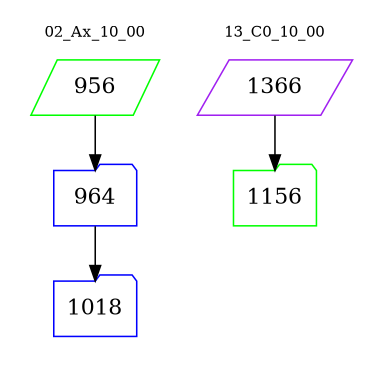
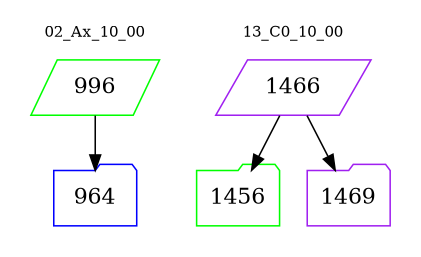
node "956": label "956" -> "996"
node "1366": label "1366" -> "1466"
node "1156": label "1156" -> "1456"
node "1469": added
node "1018": removed
